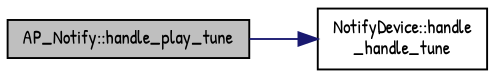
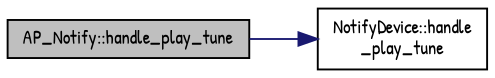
node "NotifyDevice::handle _handle_tune": label "NotifyDevice::handle _handle_tune" -> "NotifyDevice::handle _play_tune"
